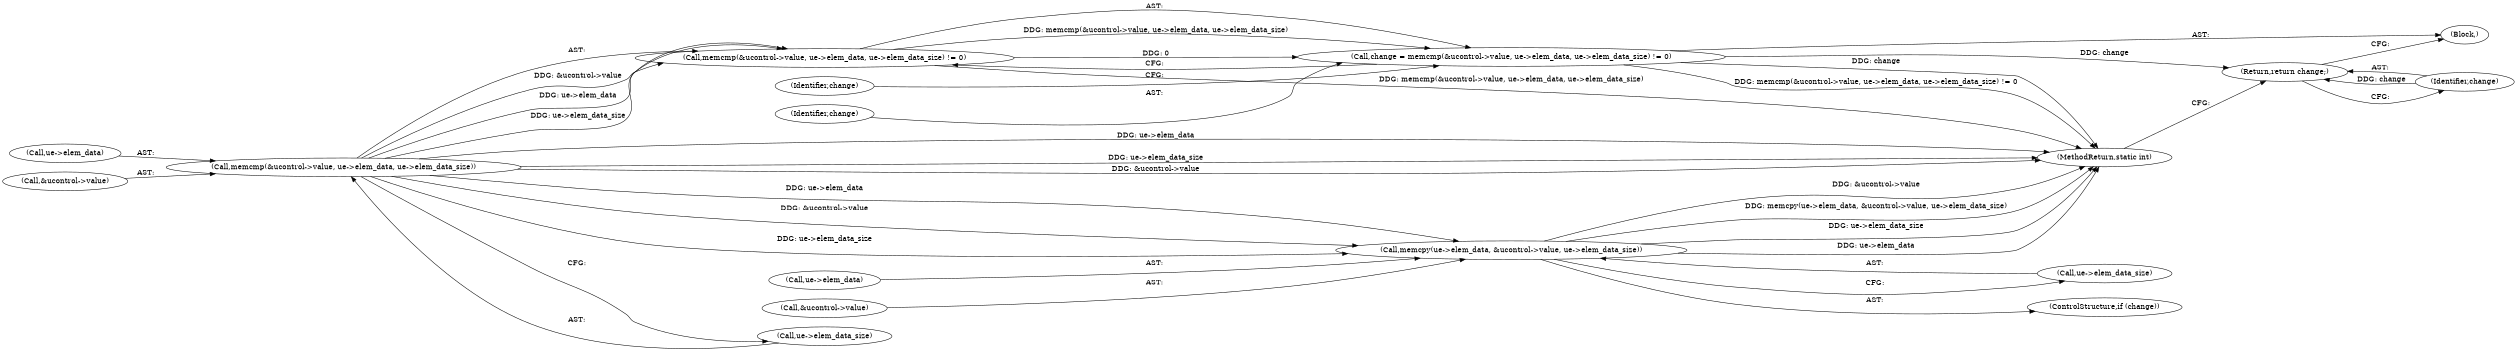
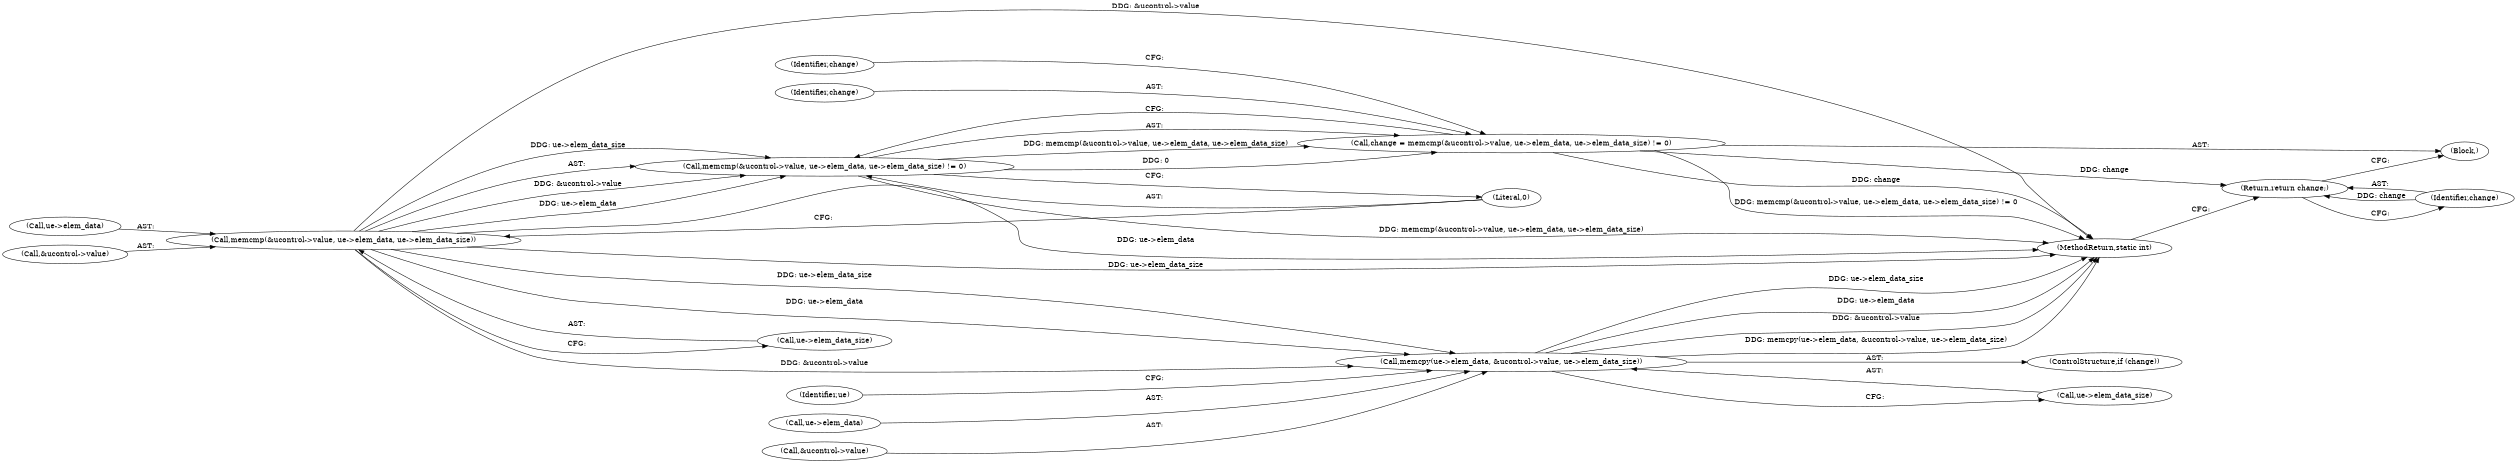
node "(Literal,0)": added
node "(Identifier,ue)": added
